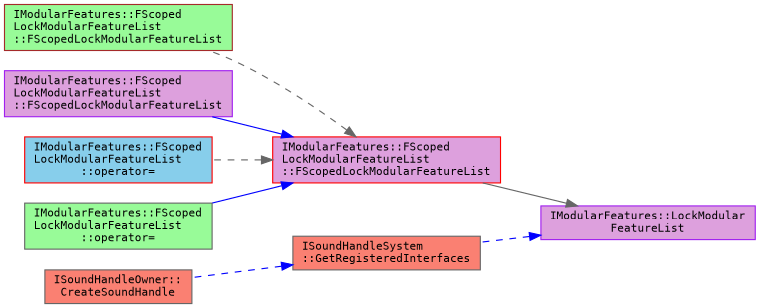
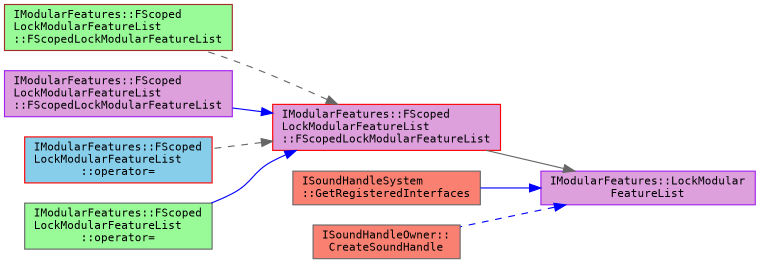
edge "ISoundHandleSystem ::GetRegisteredInterfaces" -> "IModularFeatures::LockModular FeatureList": style dashed -> solid
edge "ISoundHandleOwner:: CreateSoundHandle" -> "ISoundHandleSystem ::GetRegisteredInterfaces": now "ISoundHandleOwner:: CreateSoundHandle" -> "IModularFeatures::LockModular FeatureList"
